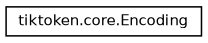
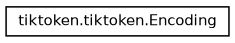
node "tiktoken.core.Encoding": label "tiktoken.core.Encoding" -> "tiktoken.tiktoken.Encoding"
